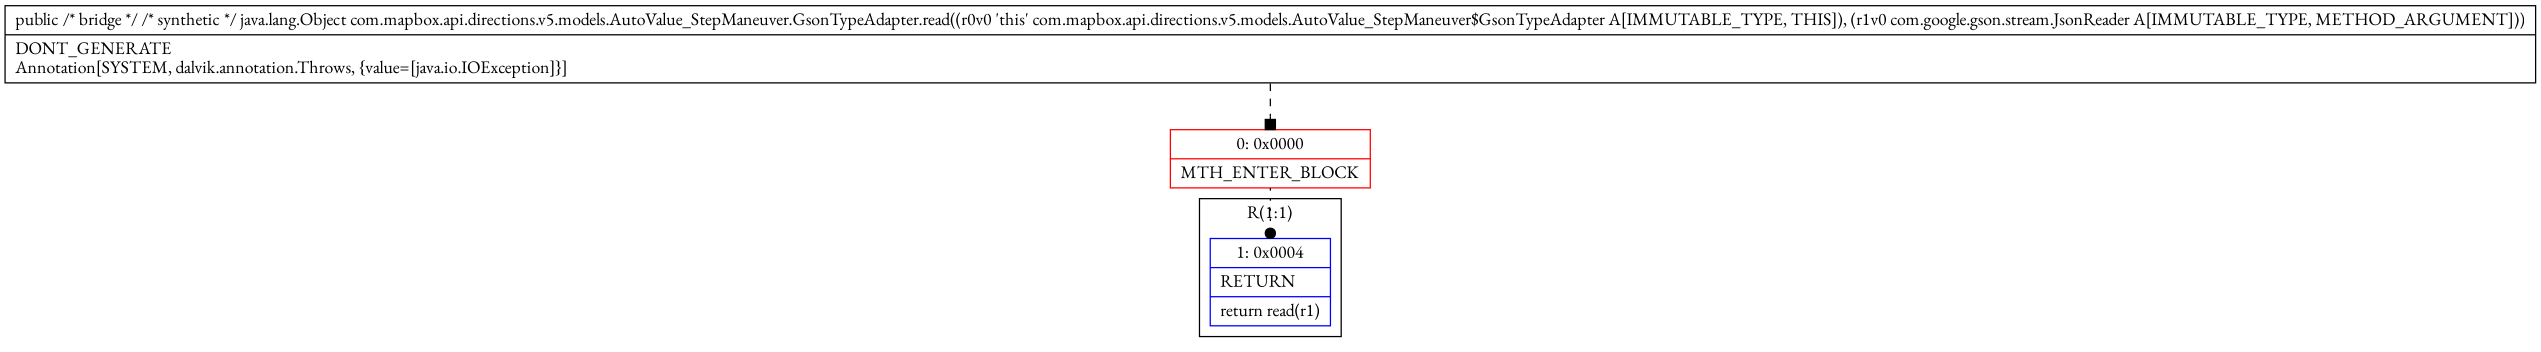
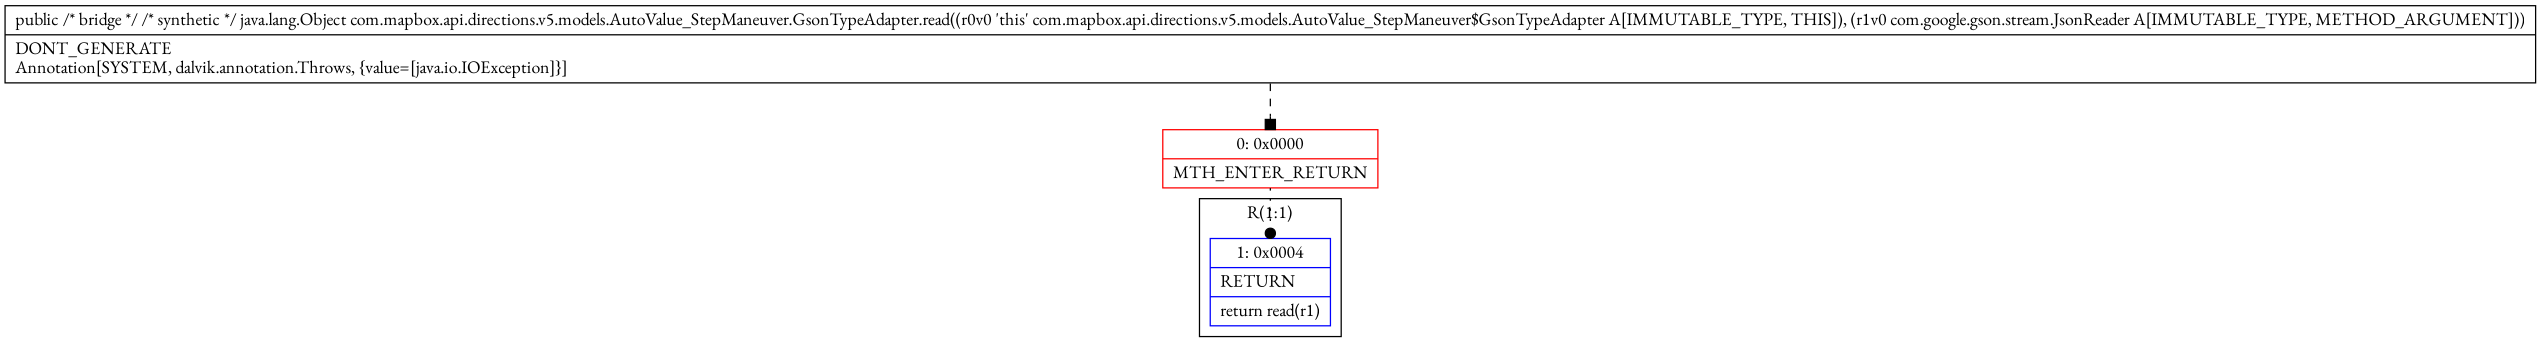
node "0: 0x0000": text "MTH_ENTER_BLOCK" -> "MTH_ENTER_RETURN"
